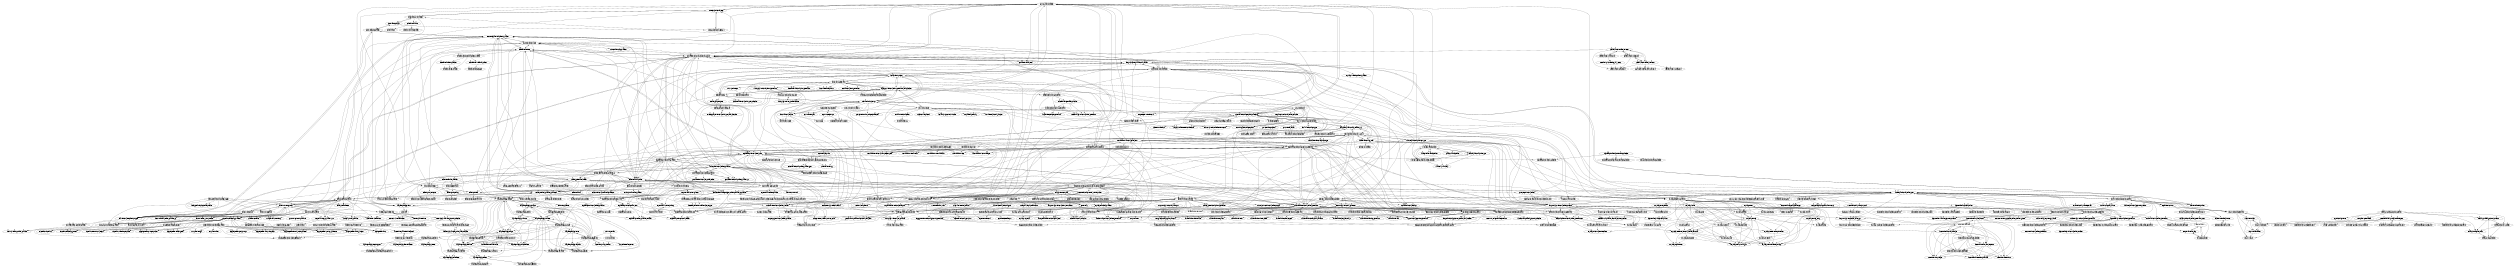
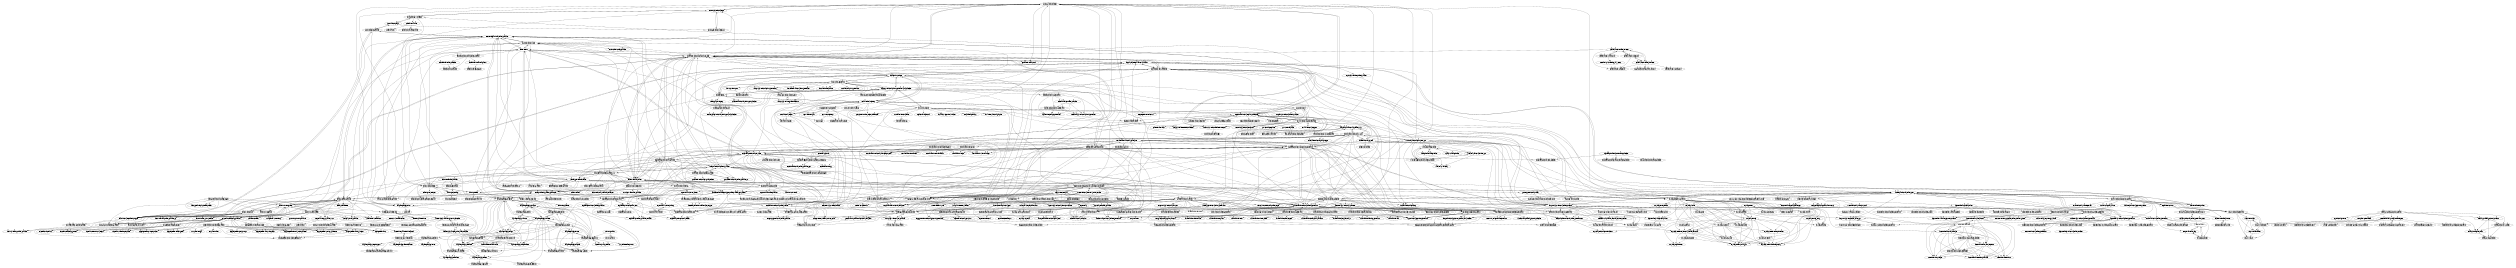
node "KanekiWeb/Xenos": label "KanekiWeb/Xenos" -> "Enum/Xenos"
